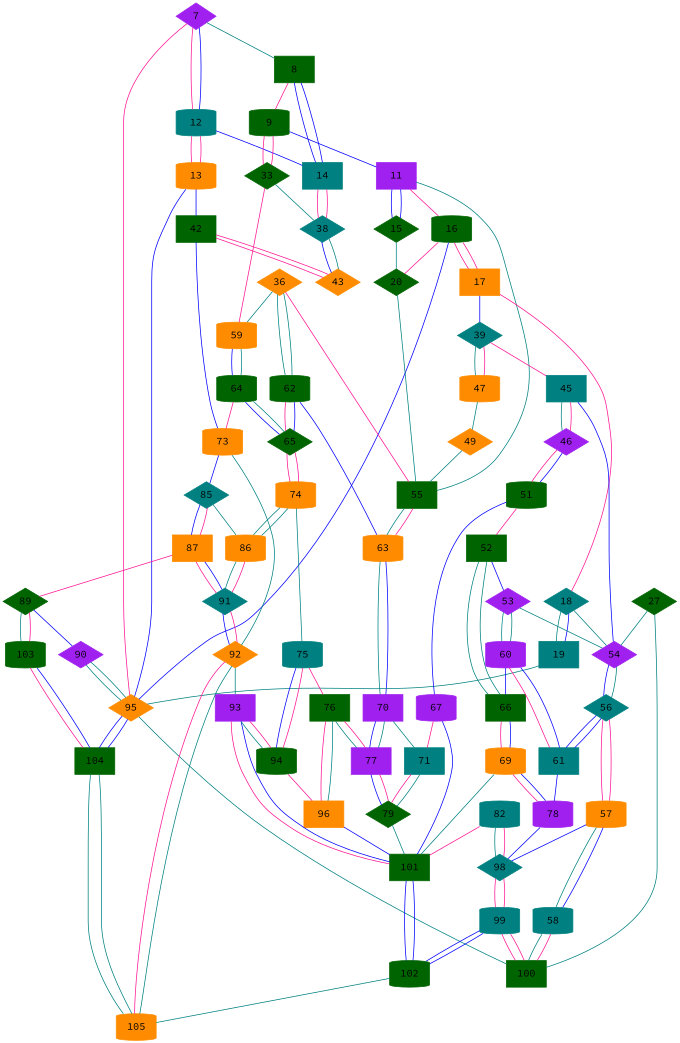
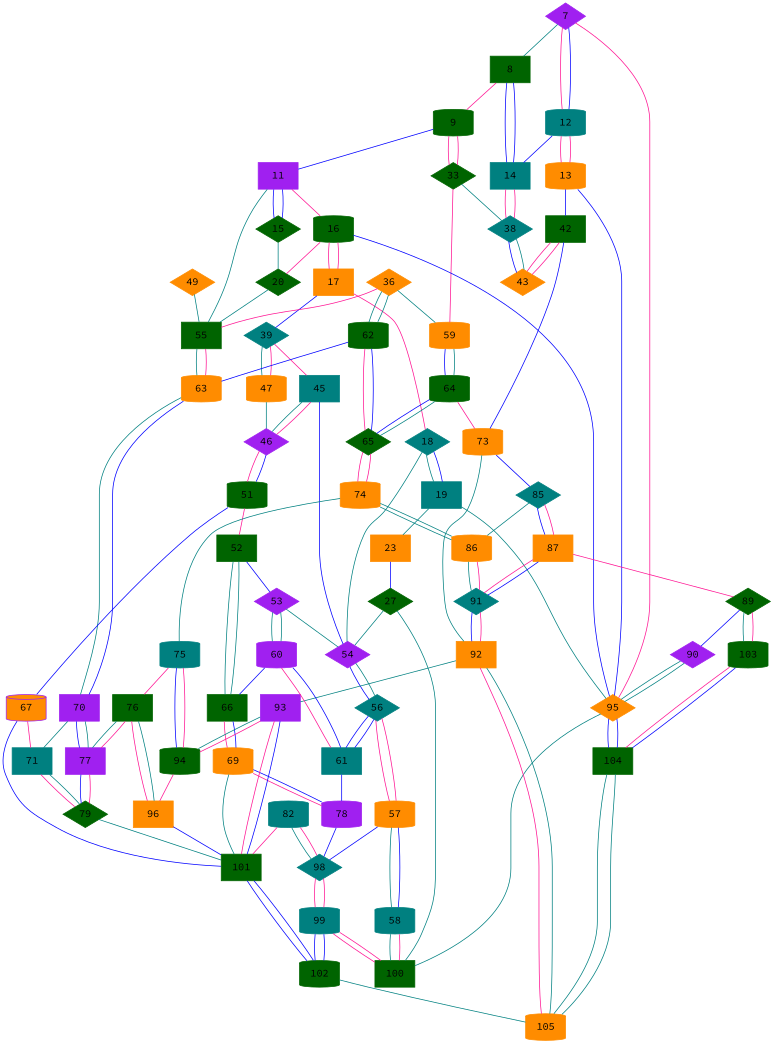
edge "47" -- "49": now "47" -- "46"
node "23": added
node "92": shape diamond -> box
node "67": fillcolor purple -> darkorange
